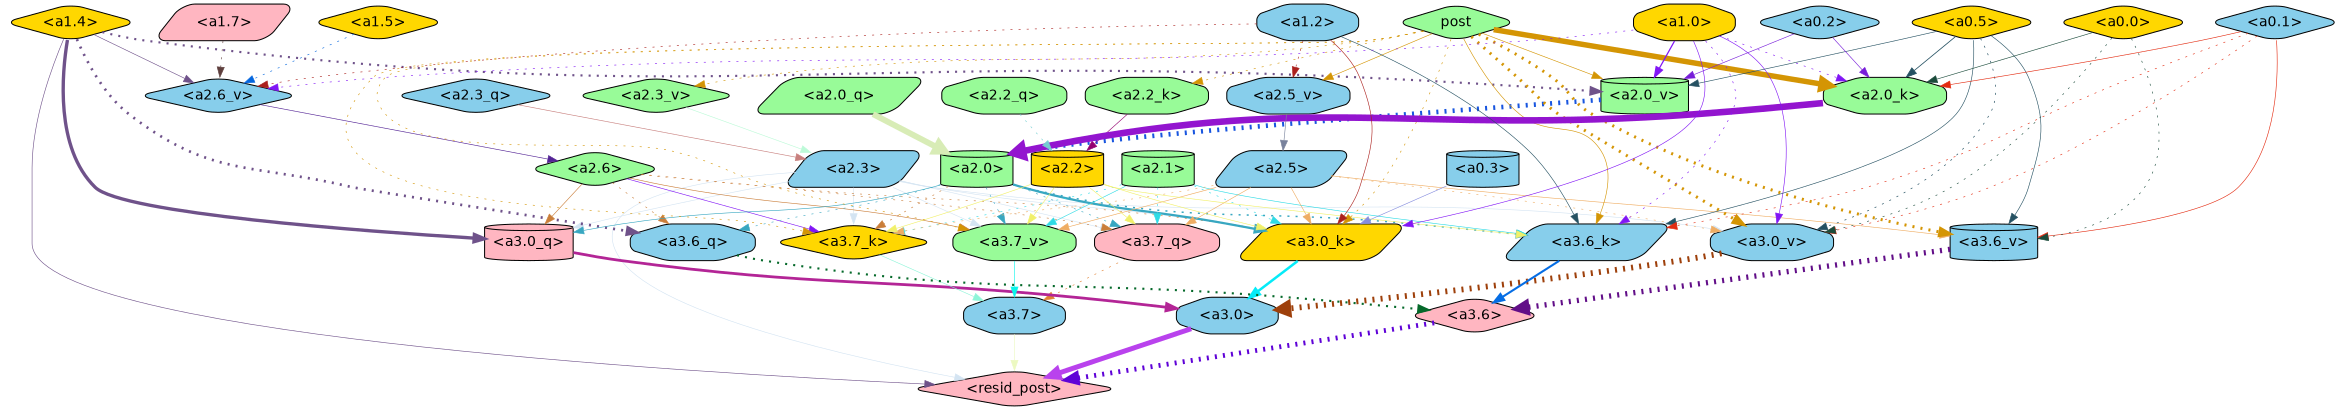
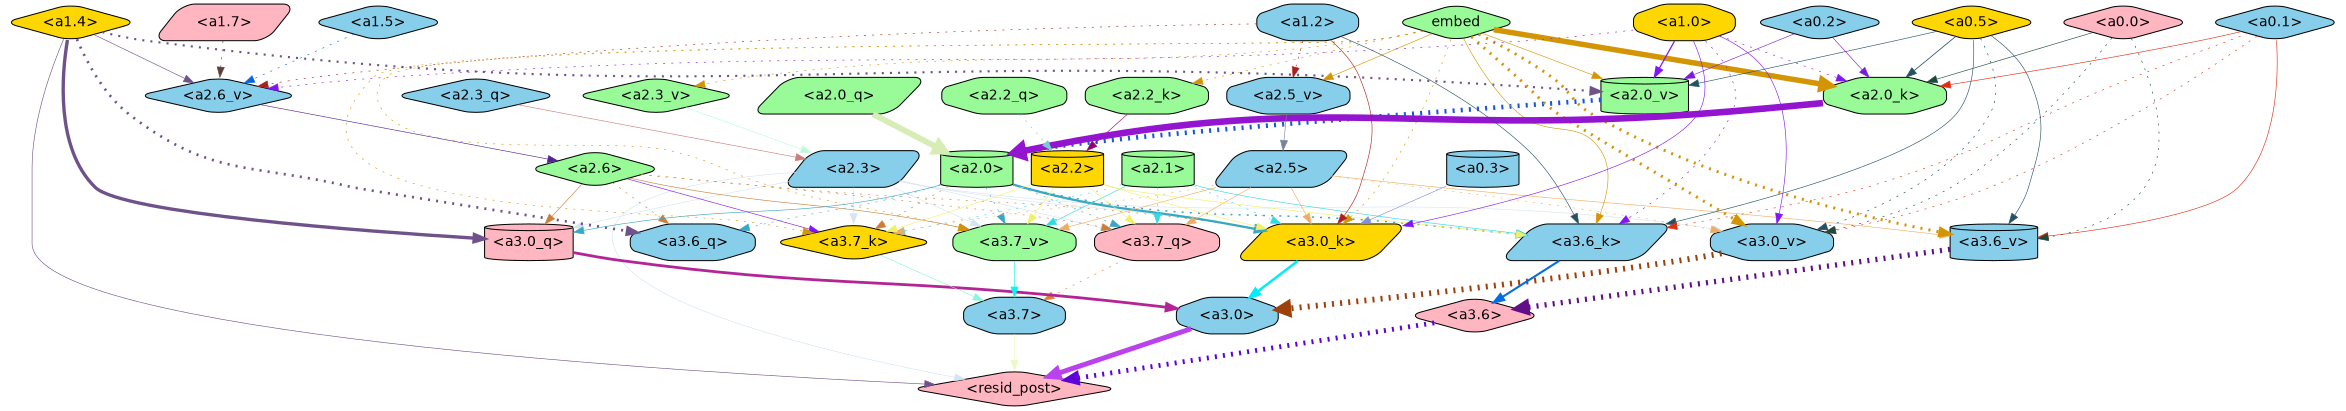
node "<a1.5>": fillcolor gold -> skyblue
node "post": label "post" -> "embed"
node "<a0.0>": fillcolor gold -> lightpink
edge "<a3.6_q>" -> "<a3.6>": removed
